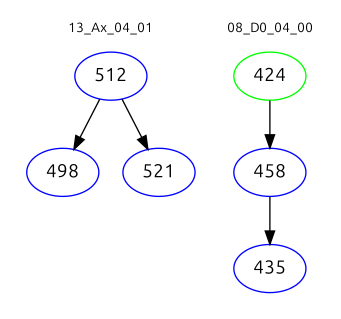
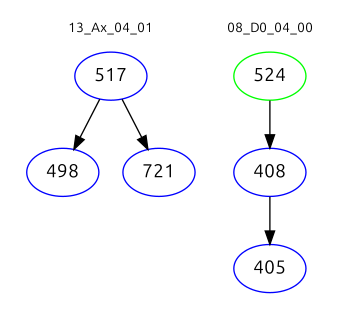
node "512": label "512" -> "517"
node "424": label "424" -> "524"
node "521": label "521" -> "721"
node "458": label "458" -> "408"
node "435": label "435" -> "405"
